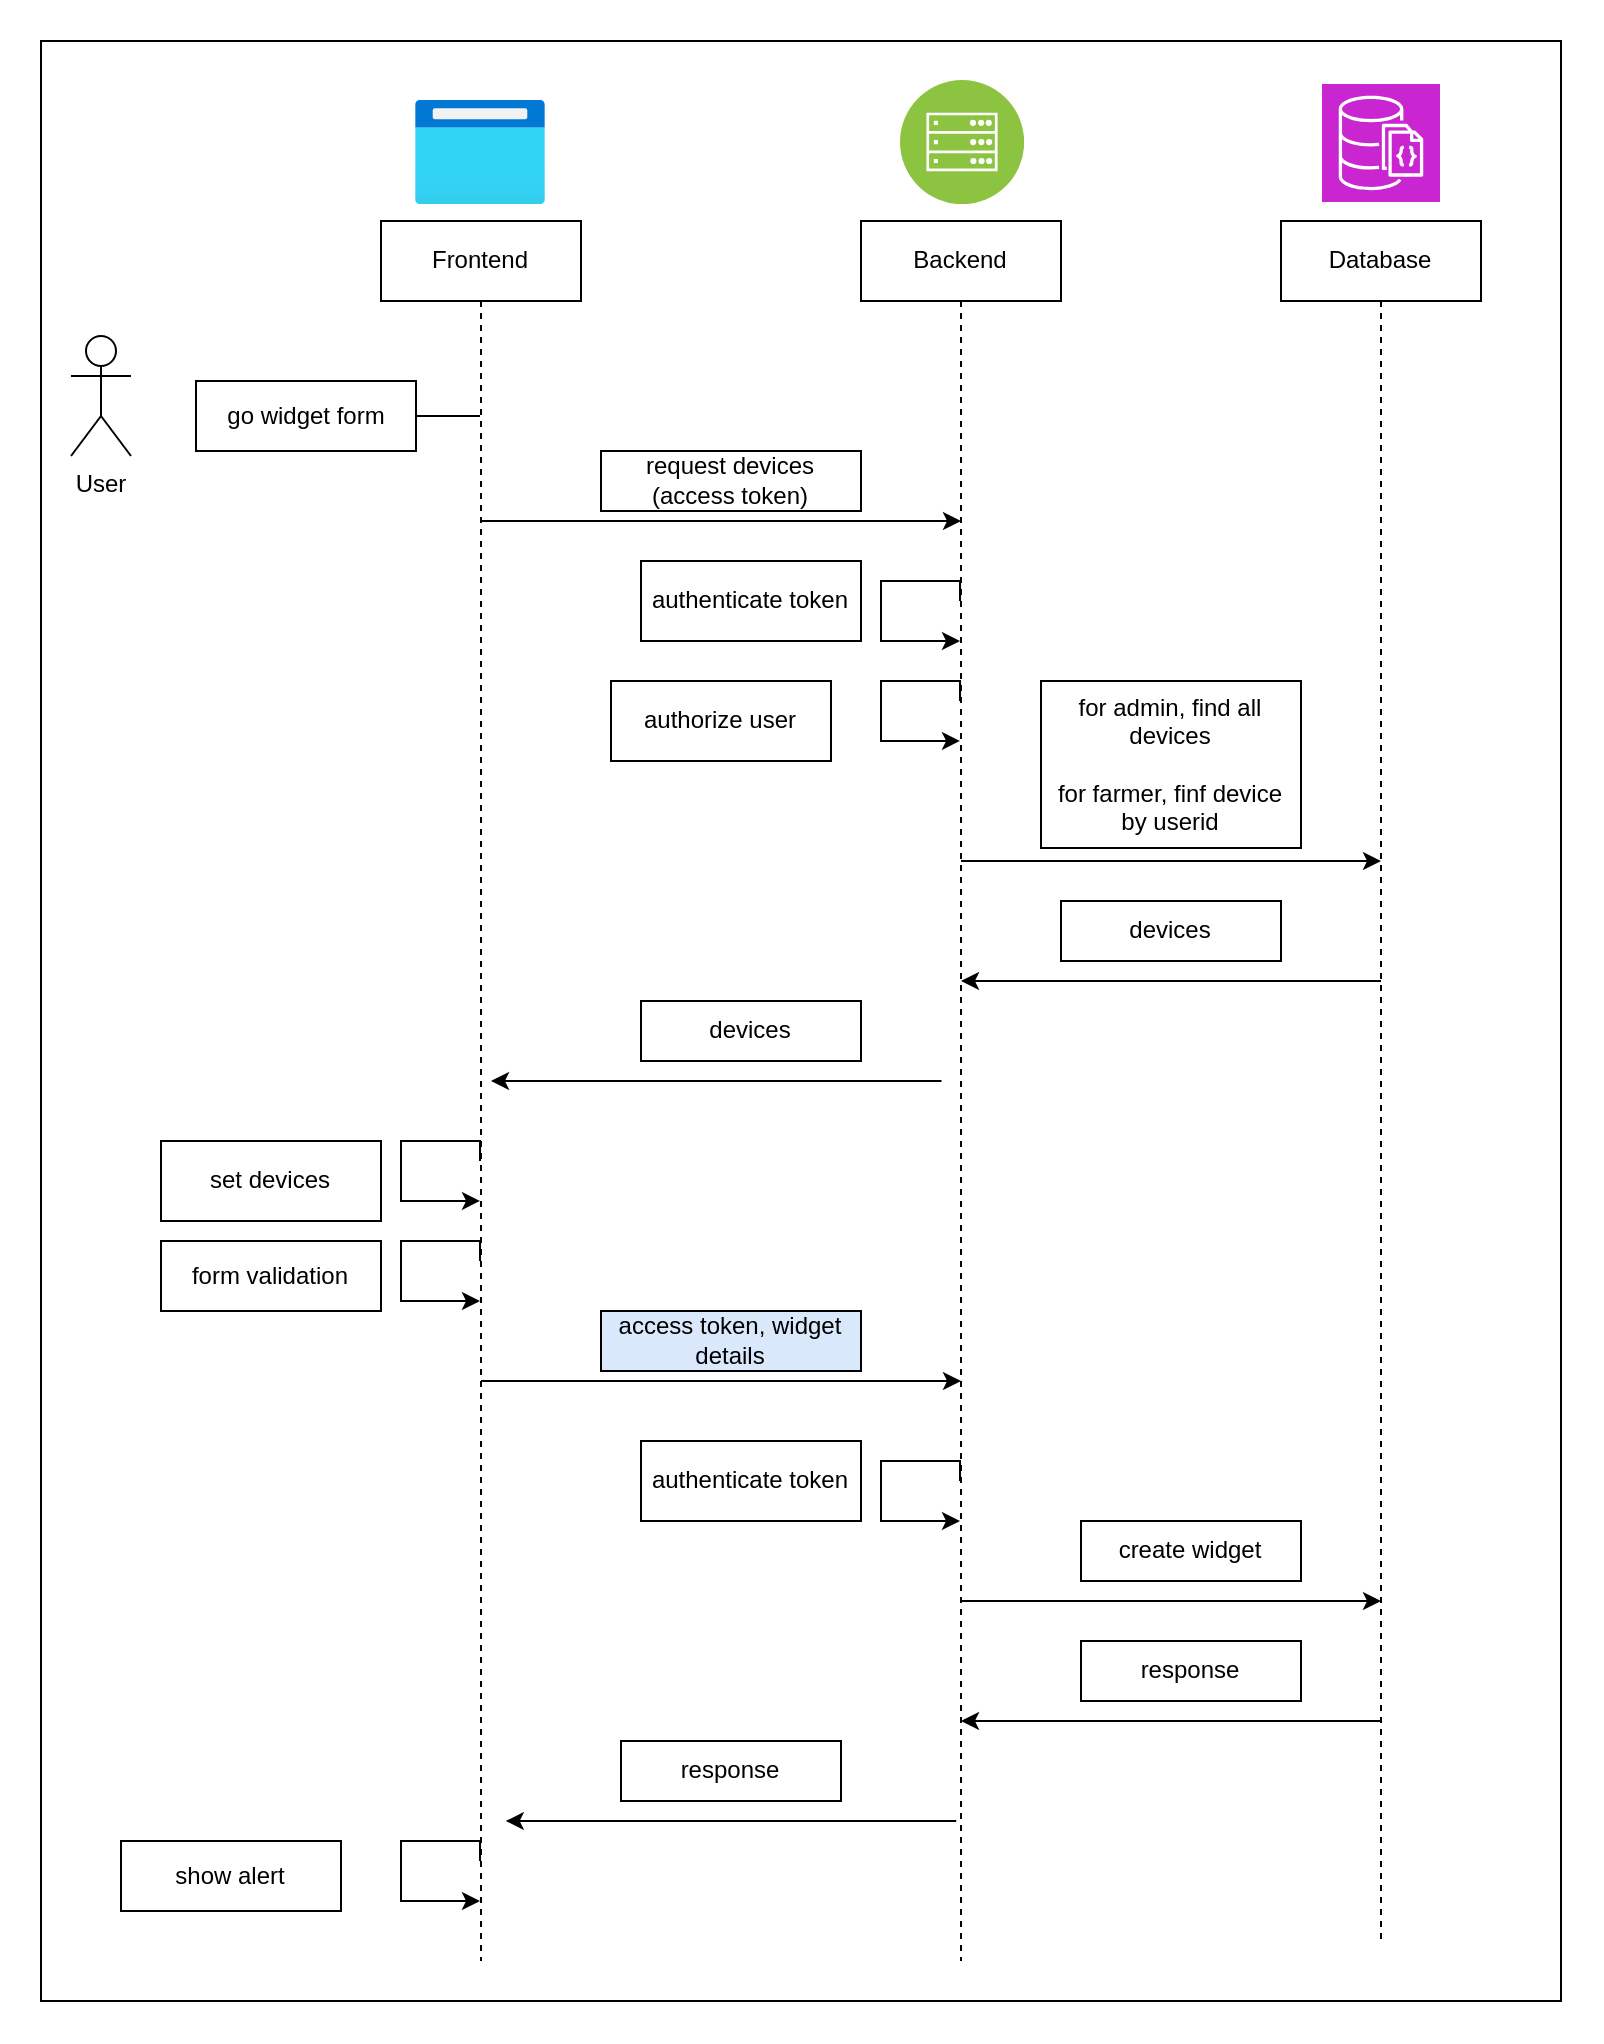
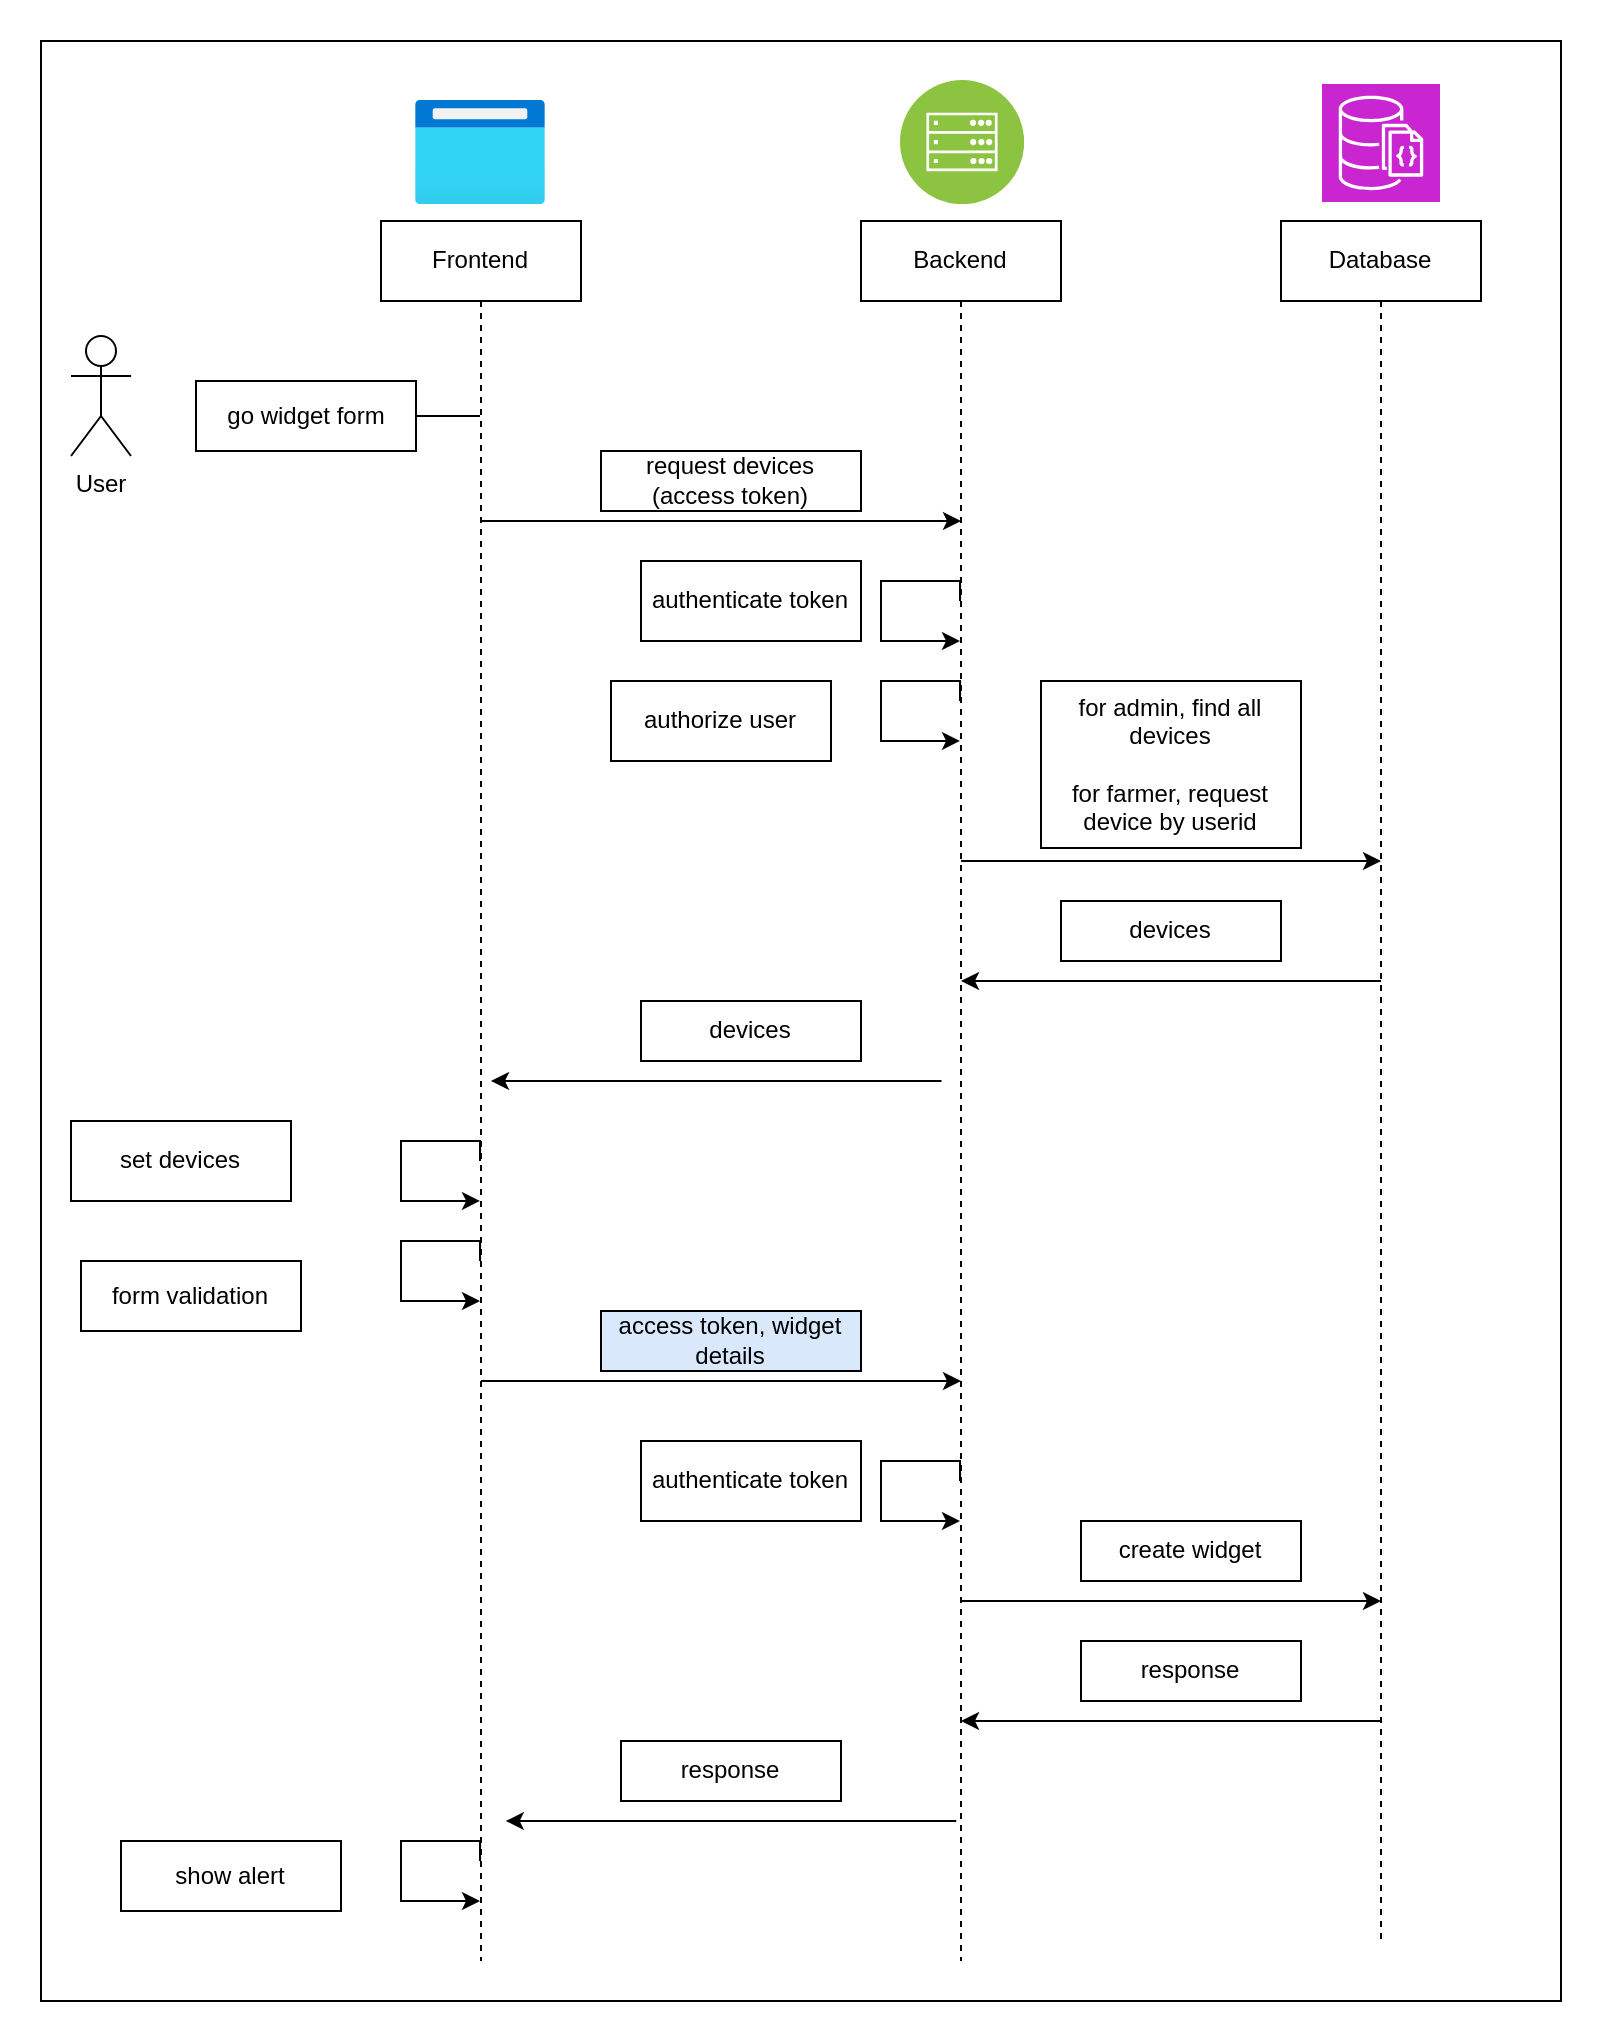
node "for admin, find all devices for farmer, finf device by userid": label "for admin, find all devices for farmer, finf device by userid" -> "for admin, find all devices for farmer, request device by userid"
node "set devices": moved (271, 1181) -> (181, 1161)
node "form validation": moved (271, 1276) -> (191, 1296)
